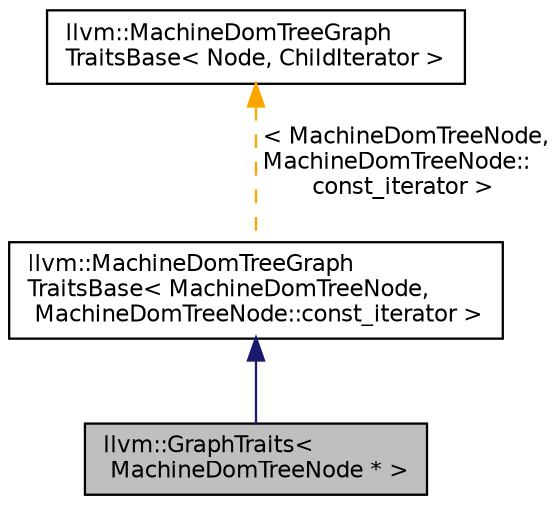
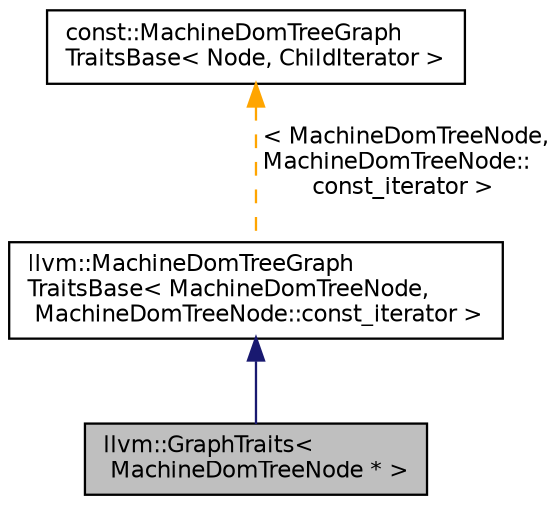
node "llvm::MachineDomTreeGraph TraitsBase< Node, ChildIterator >": label "llvm::MachineDomTreeGraph TraitsBase< Node, ChildIterator >" -> "const::MachineDomTreeGraph TraitsBase< Node, ChildIterator >"
